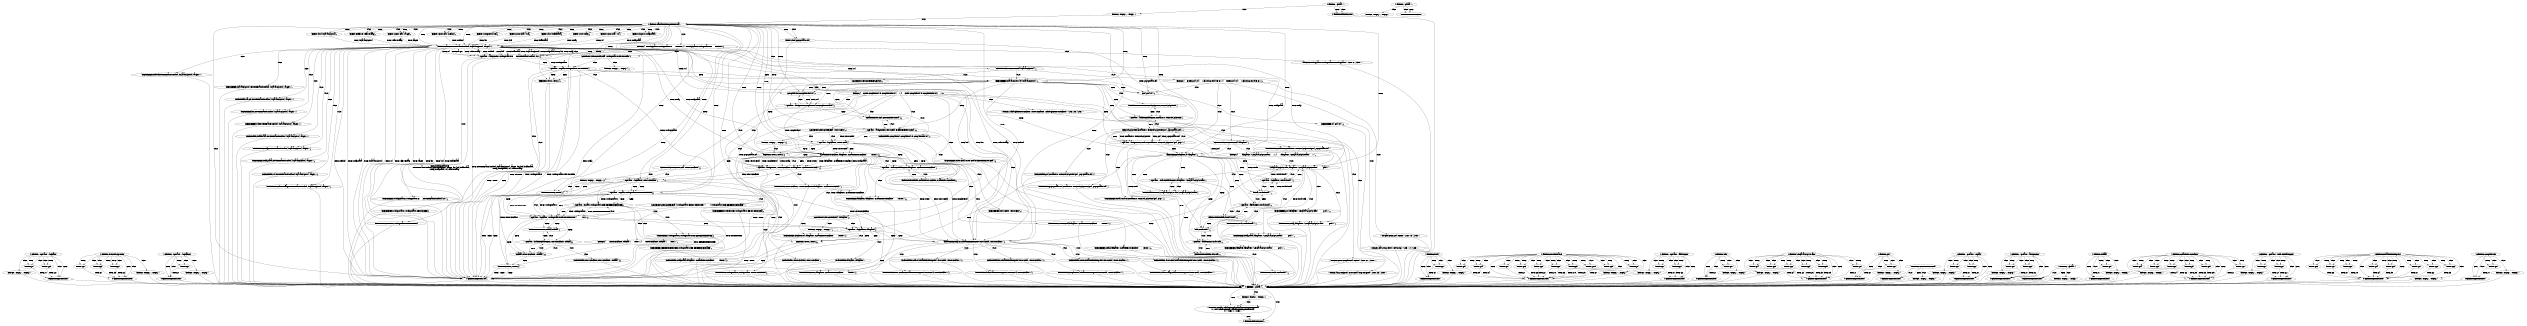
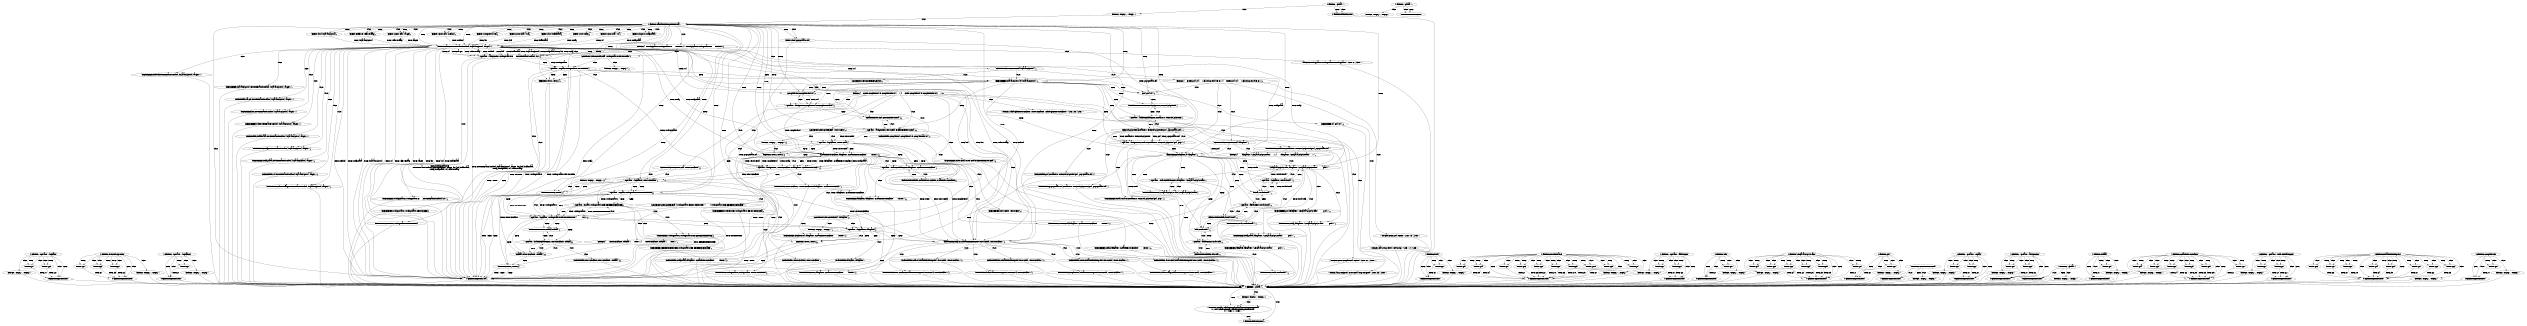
edge "(IDENTIFIER,is_javascript_url,if (is_javascript_url))" -> "(<operator>.logicalNot,!resource_id)": removed, label "CDG:"
edge "(IDENTIFIER,is_javascript_url,if (is_javascript_url))" -> "(FIELD_IDENTIFIER,executeScriptURL,executeScriptURL)": label "AST: " -> "CDG: "
edge "(gurl,gurl(url))" -> "(FIELD_IDENTIFIER,executeScriptURL,executeScriptURL)": added, label "CFG:"
